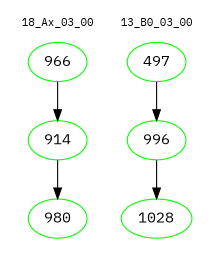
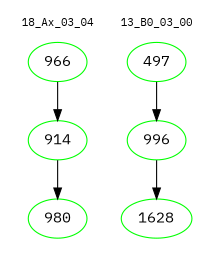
cluster "18_Ax_03_00": label "18_Ax_03_00" -> "18_Ax_03_04"
node "1028": label "1028" -> "1628"
